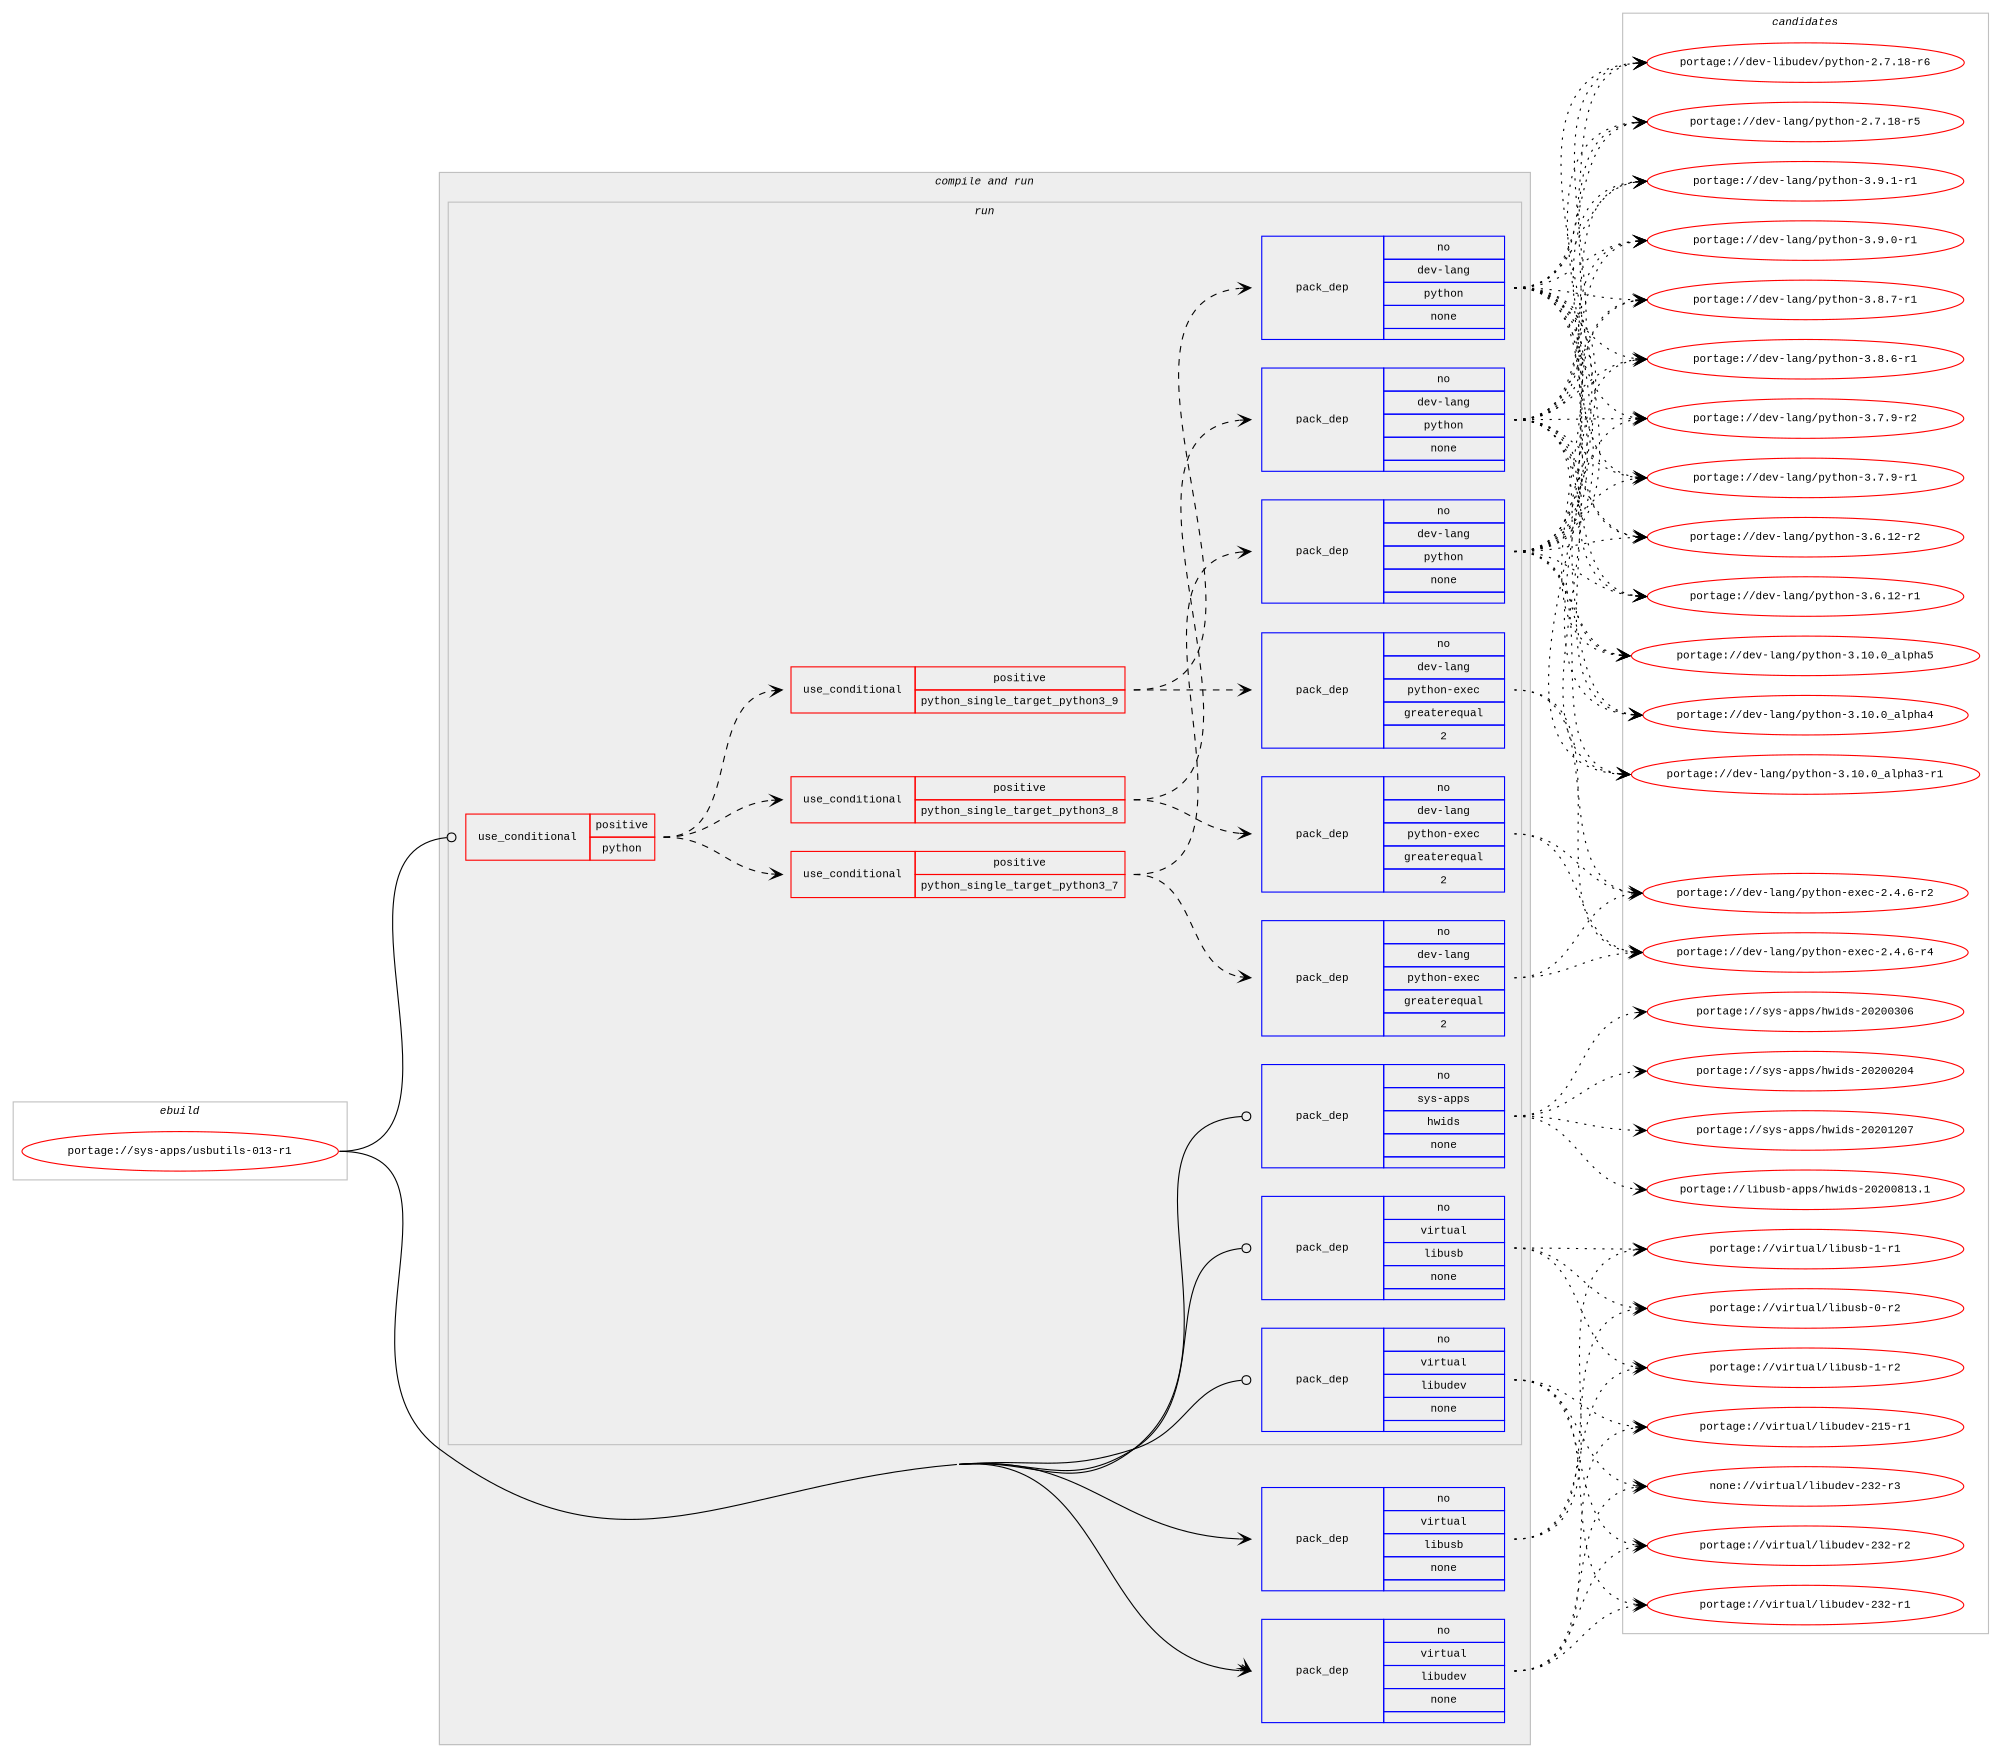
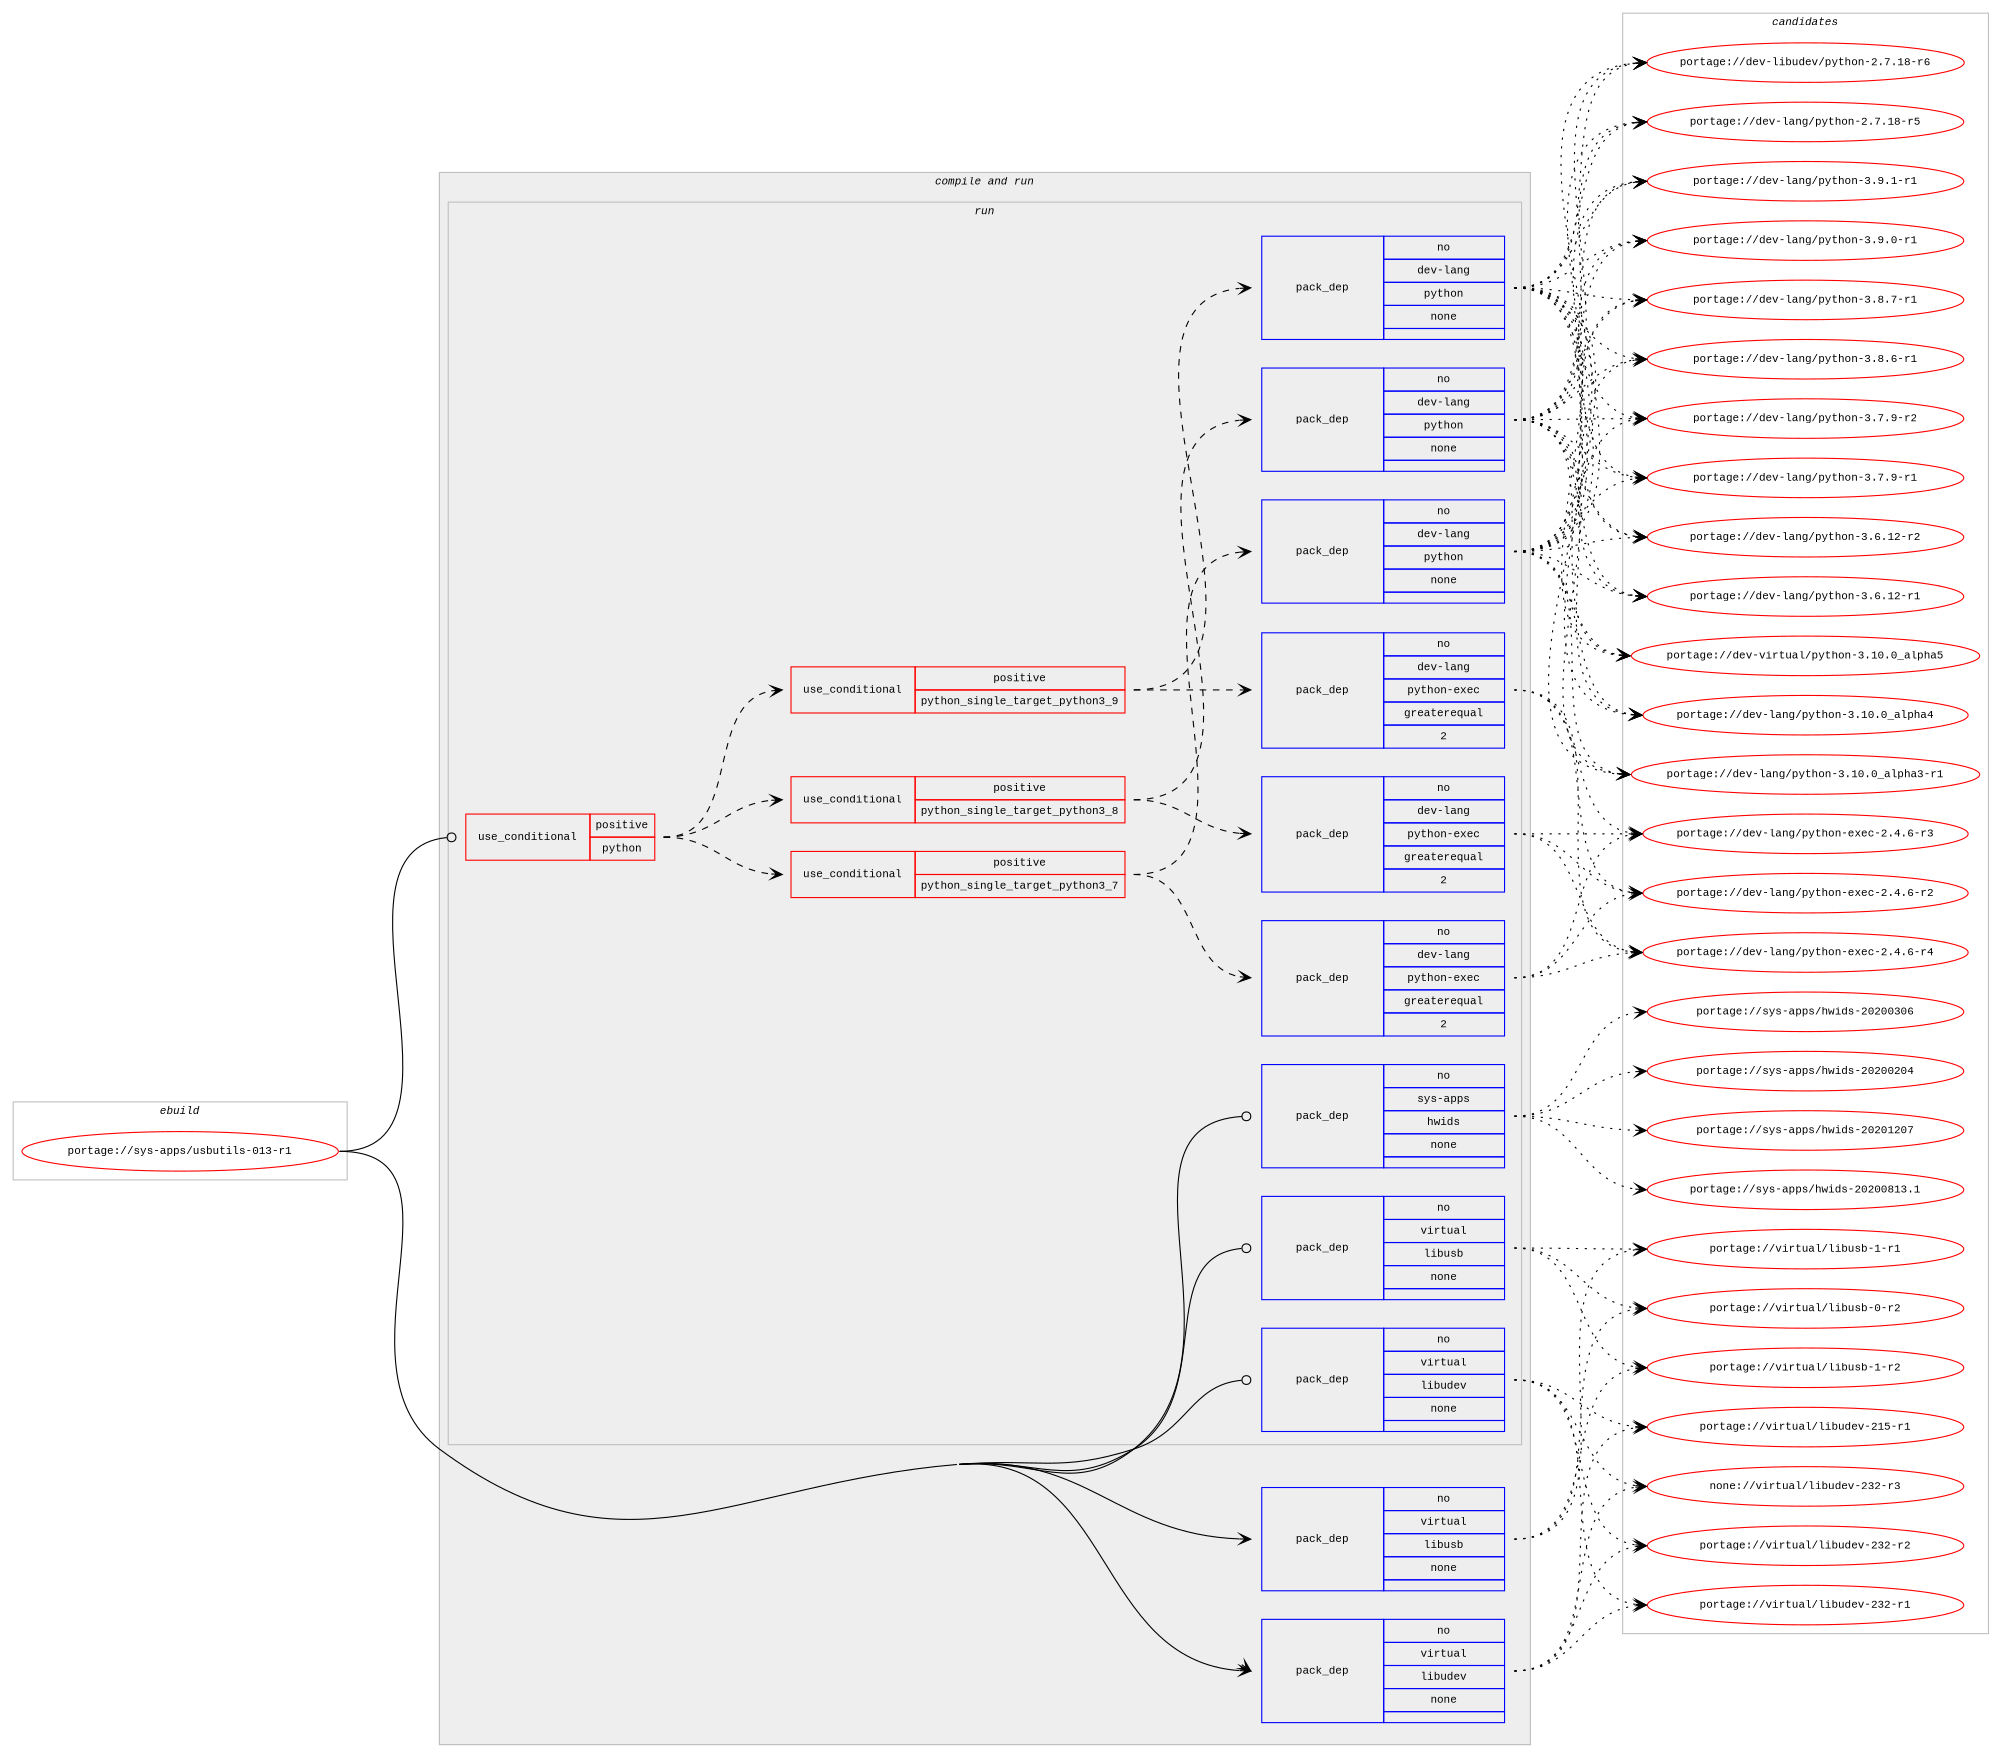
node "portage://dev-lang/python-3.10.0_alpha5": label "portage://dev-lang/python-3.10.0_alpha5" -> "portage://dev-virtual/python-3.10.0_alpha5"
node "portage://dev-lang/python-exec-2.4.6-r3": added
node "portage://libusb-apps/hwids-20200813.1": label "portage://libusb-apps/hwids-20200813.1" -> "portage://sys-apps/hwids-20200813.1"
